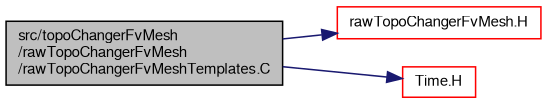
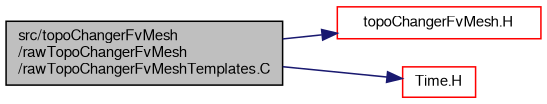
node "rawTopoChangerFvMesh.H": label "rawTopoChangerFvMesh.H" -> "topoChangerFvMesh.H"
